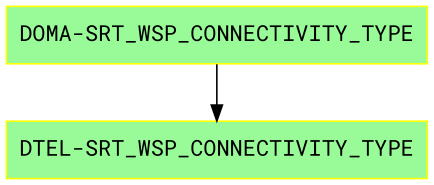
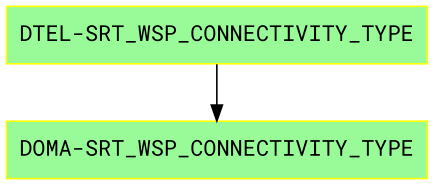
edge "DOMA-SRT_WSP_CONNECTIVITY_TYPE" -> "DTEL-SRT_WSP_CONNECTIVITY_TYPE": reversed
